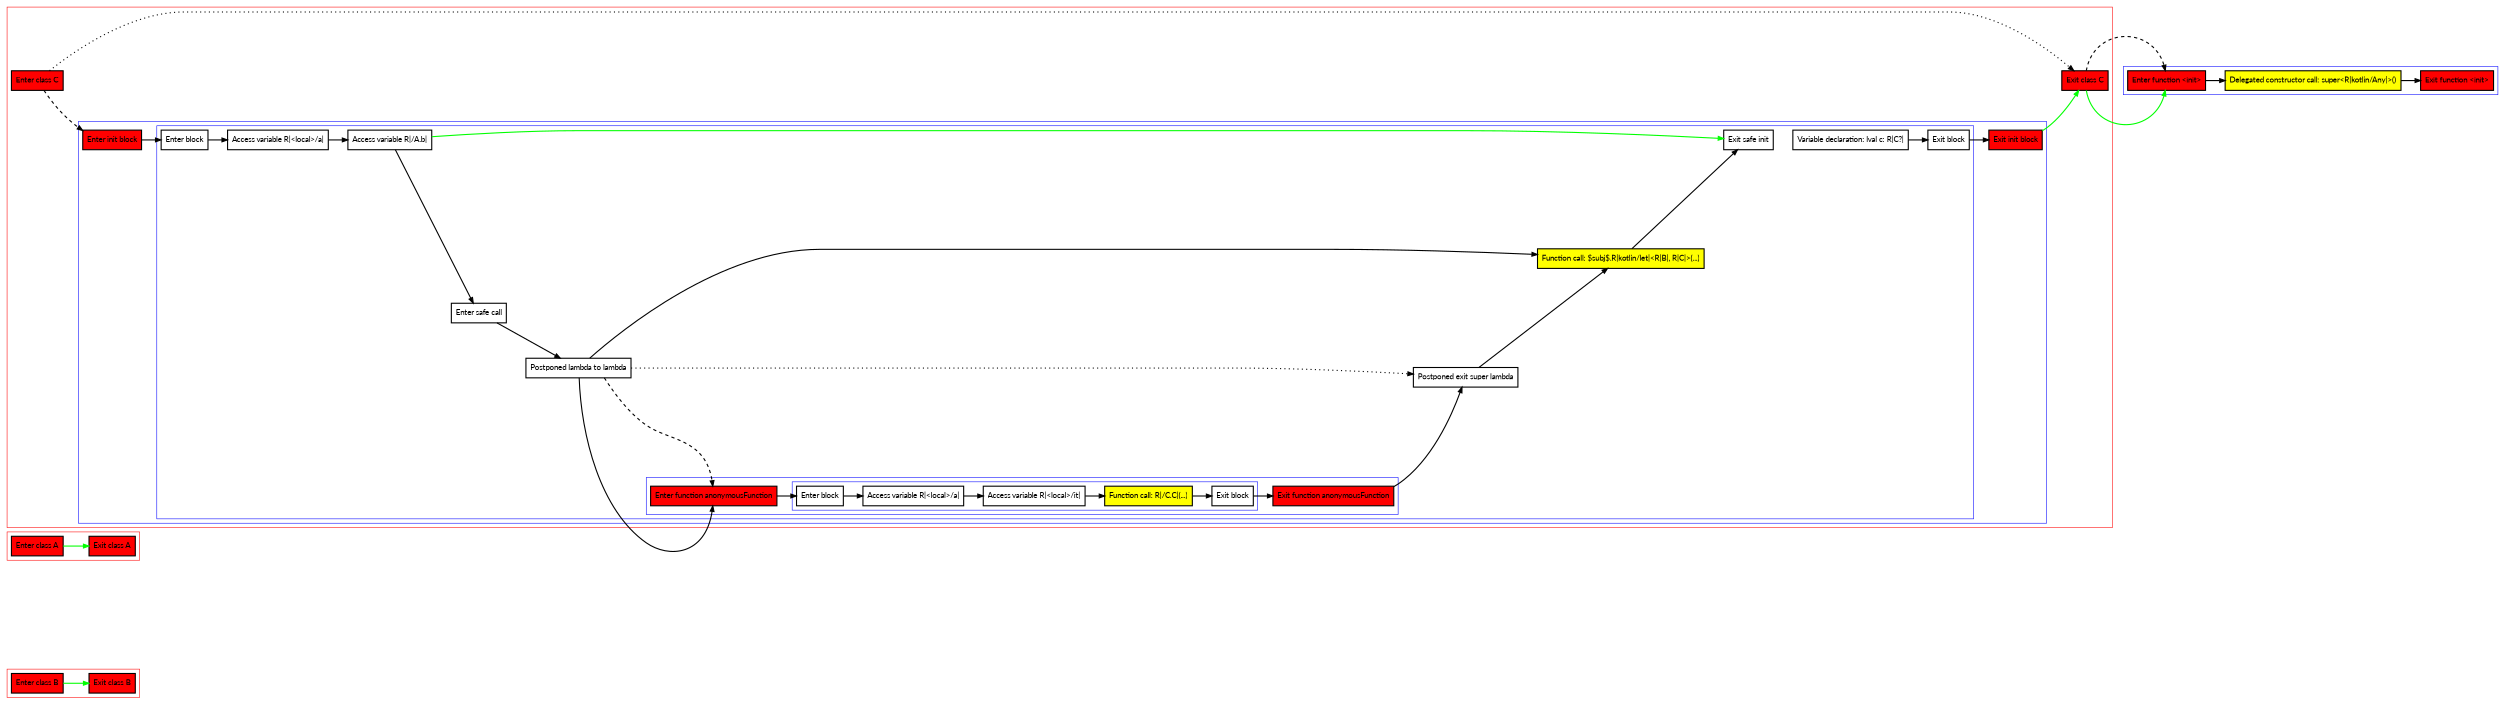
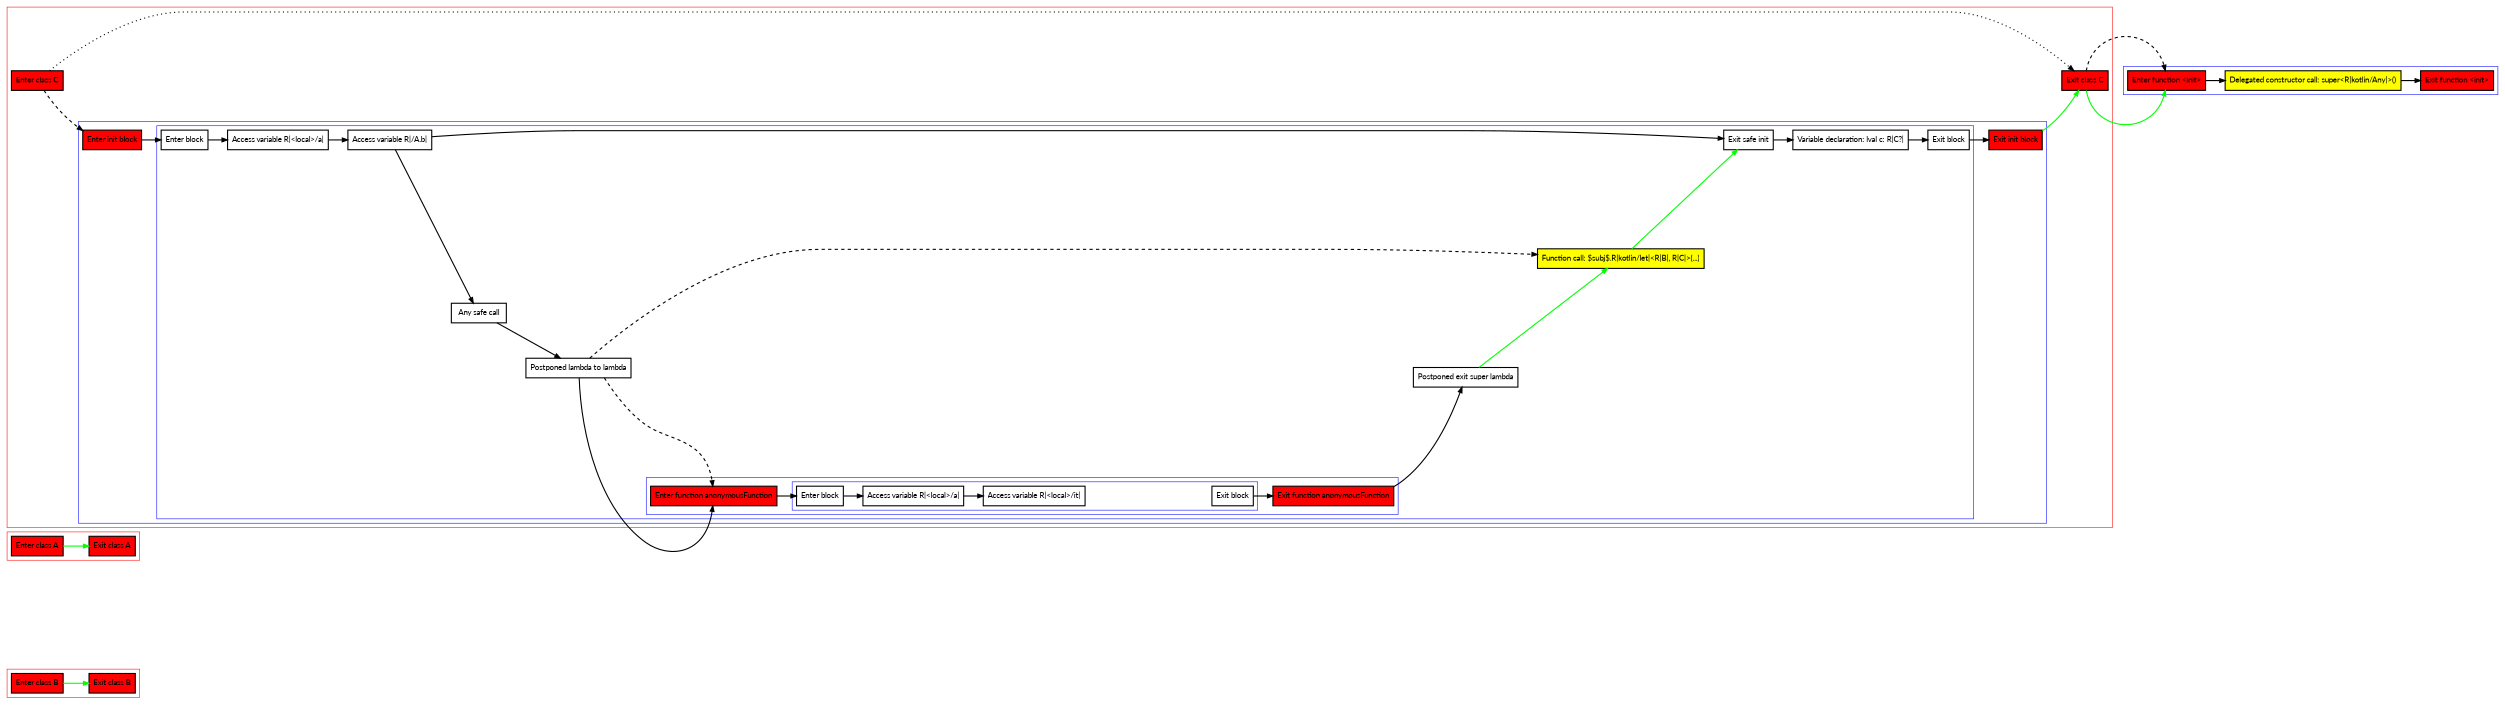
edge "Access variable R|/A.b|" -> "Exit safe init": color green -> black
edge "Exit safe init" -> "Variable declaration: lval c: R|C?|": added
edge "Function call: $subj$.R|kotlin/let|<R|B|, R|C|>(...)" -> "Exit safe init": color black -> green
edge "Postponed lambda to lambda" -> "Function call: $subj$.R|kotlin/let|<R|B|, R|C|>(...)": style solid -> dashed
node "Enter safe call": label "Enter safe call" -> "Any safe call"
edge "Postponed exit super lambda" -> "Function call: $subj$.R|kotlin/let|<R|B|, R|C|>(...)": color black -> green
edge "Postponed lambda to lambda" -> "Postponed exit super lambda": removed
node "Function call: R|/C.C|(...)": removed
